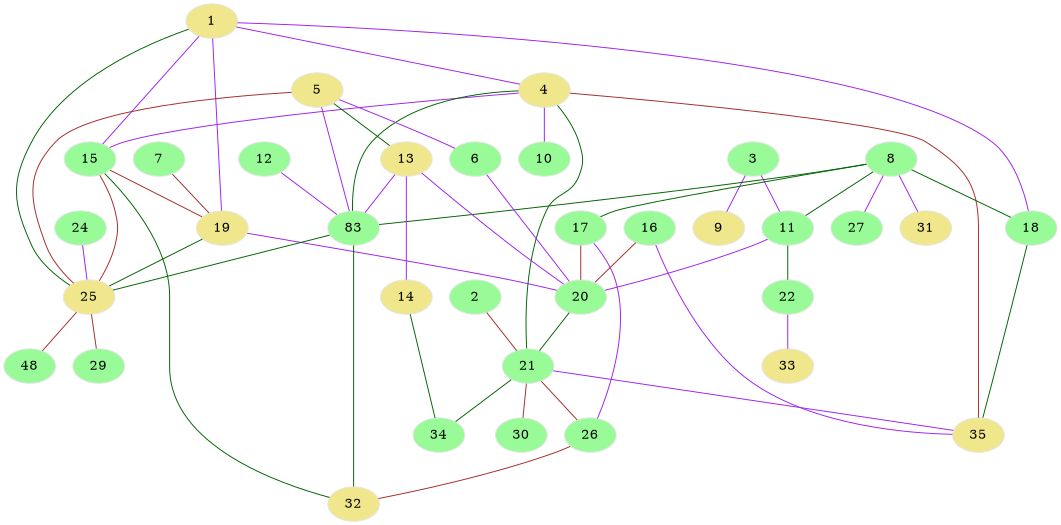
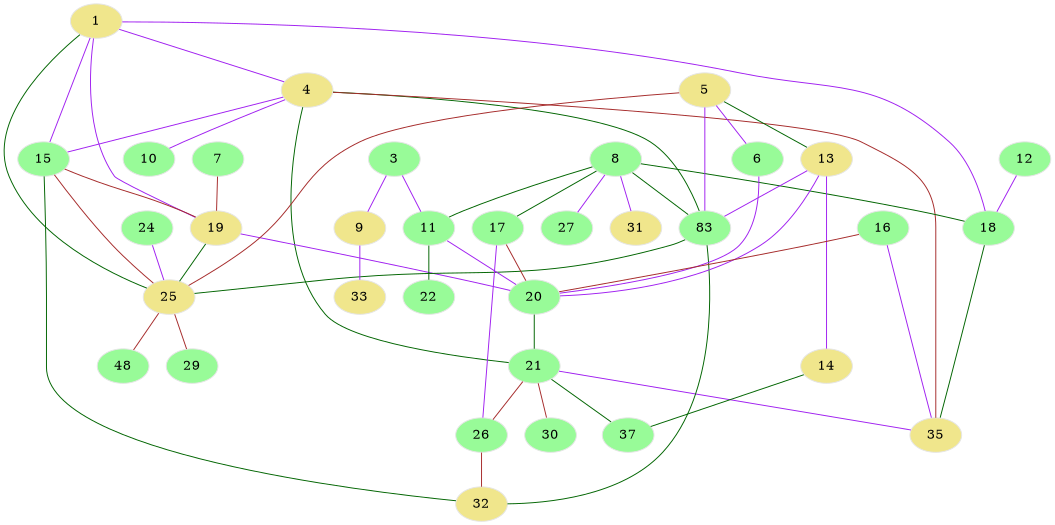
edge "12" -- "83": now "12" -- "18"
node "2": removed
edge "22" -- "33": now "9" -- "33"
node "34": label "34" -> "37"
